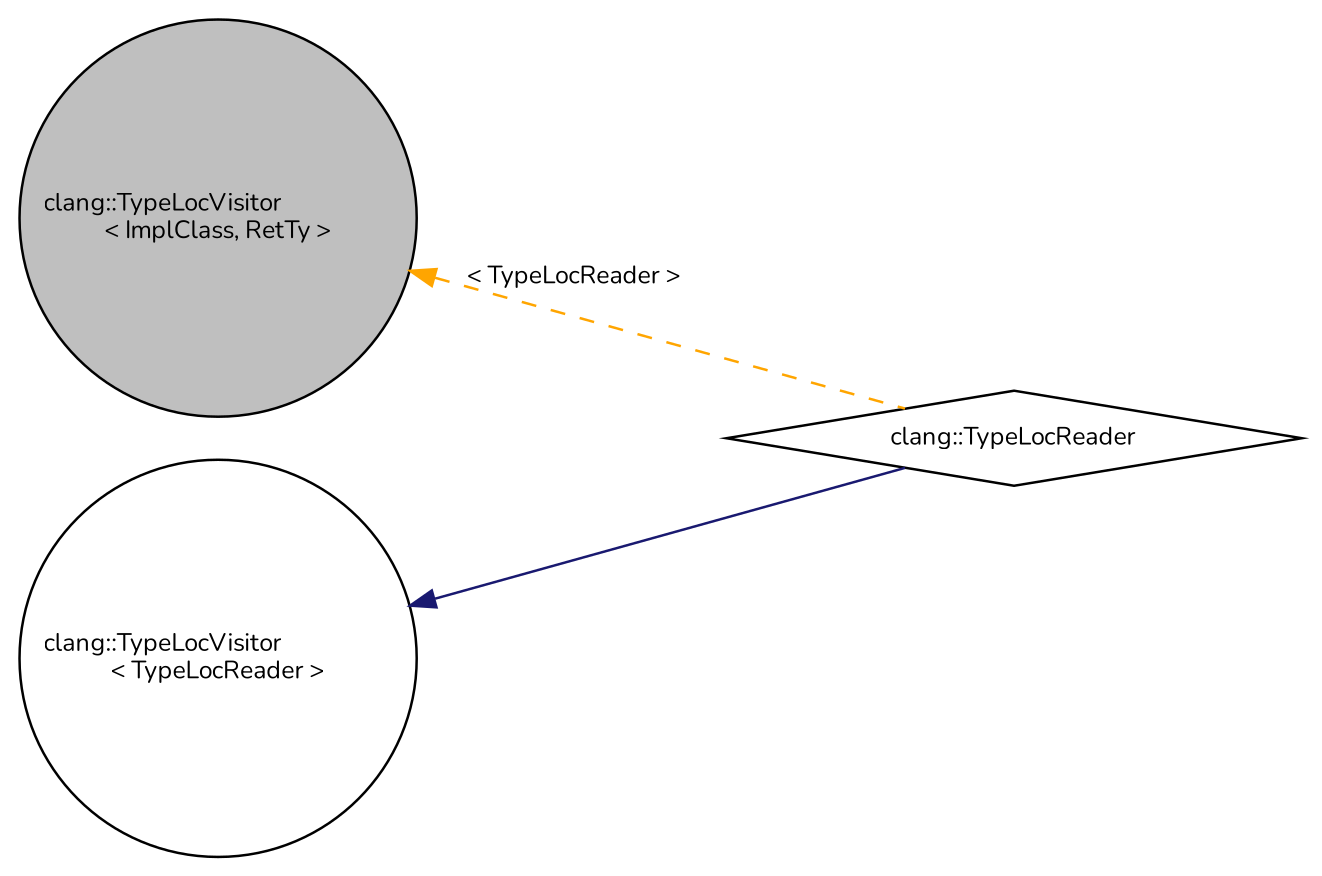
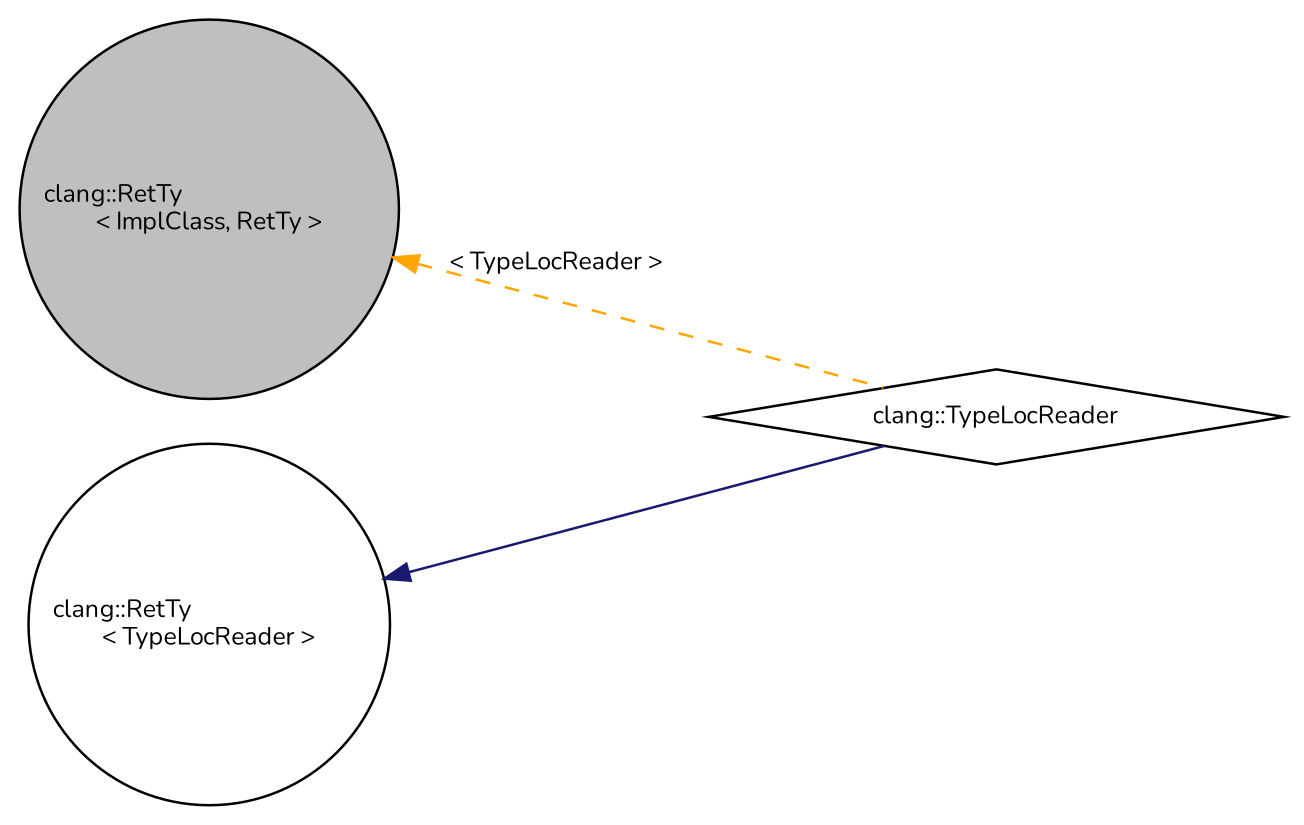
node "clang::TypeLocVisitor < ImplClass, RetTy >": label "clang::TypeLocVisitor < ImplClass, RetTy >" -> "clang::RetTy < ImplClass, RetTy >"
node "clang::TypeLocVisitor < TypeLocReader >": label "clang::TypeLocVisitor < TypeLocReader >" -> "clang::RetTy < TypeLocReader >"
